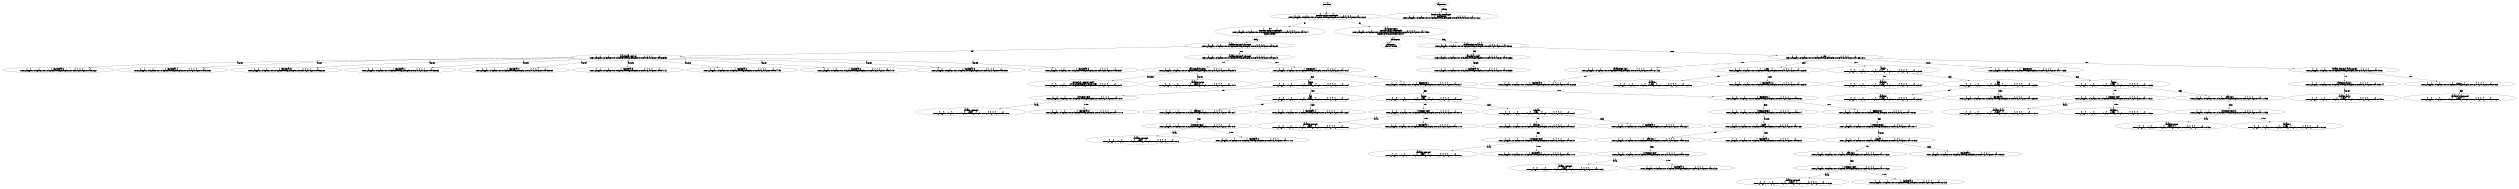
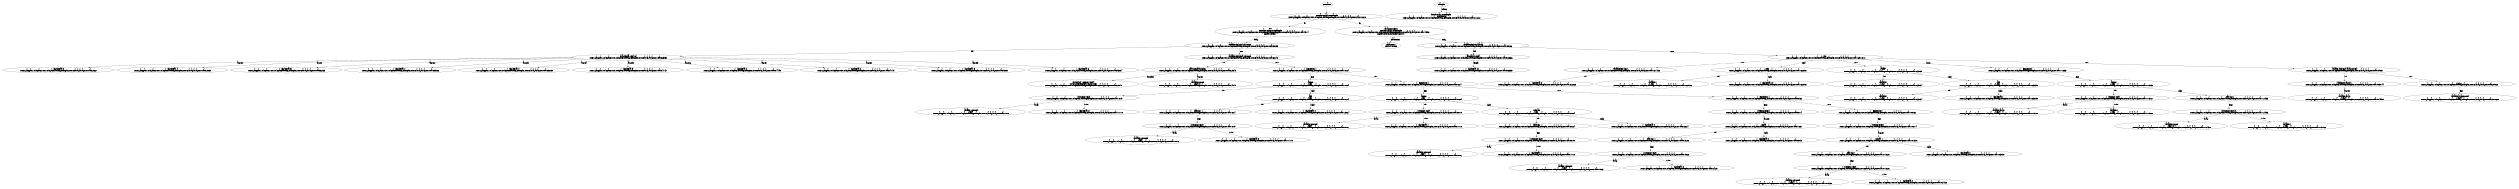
node "diagnostics": label "diagnostics" -> "examples"
